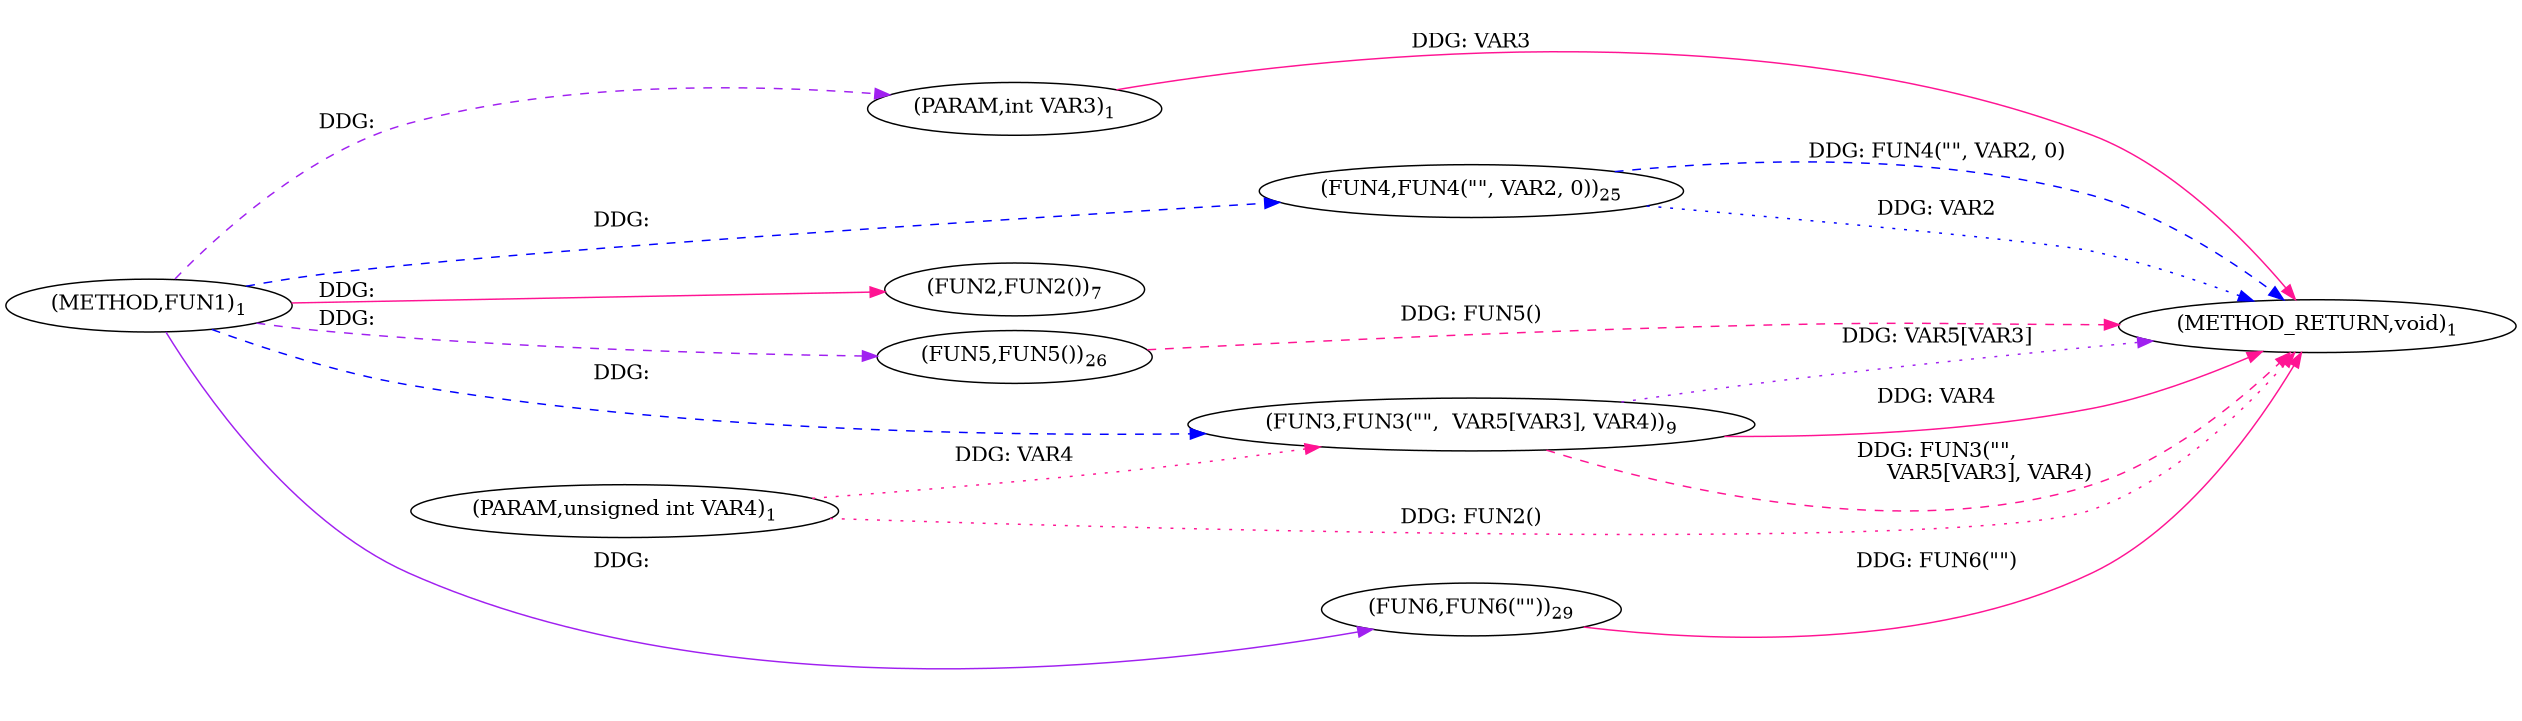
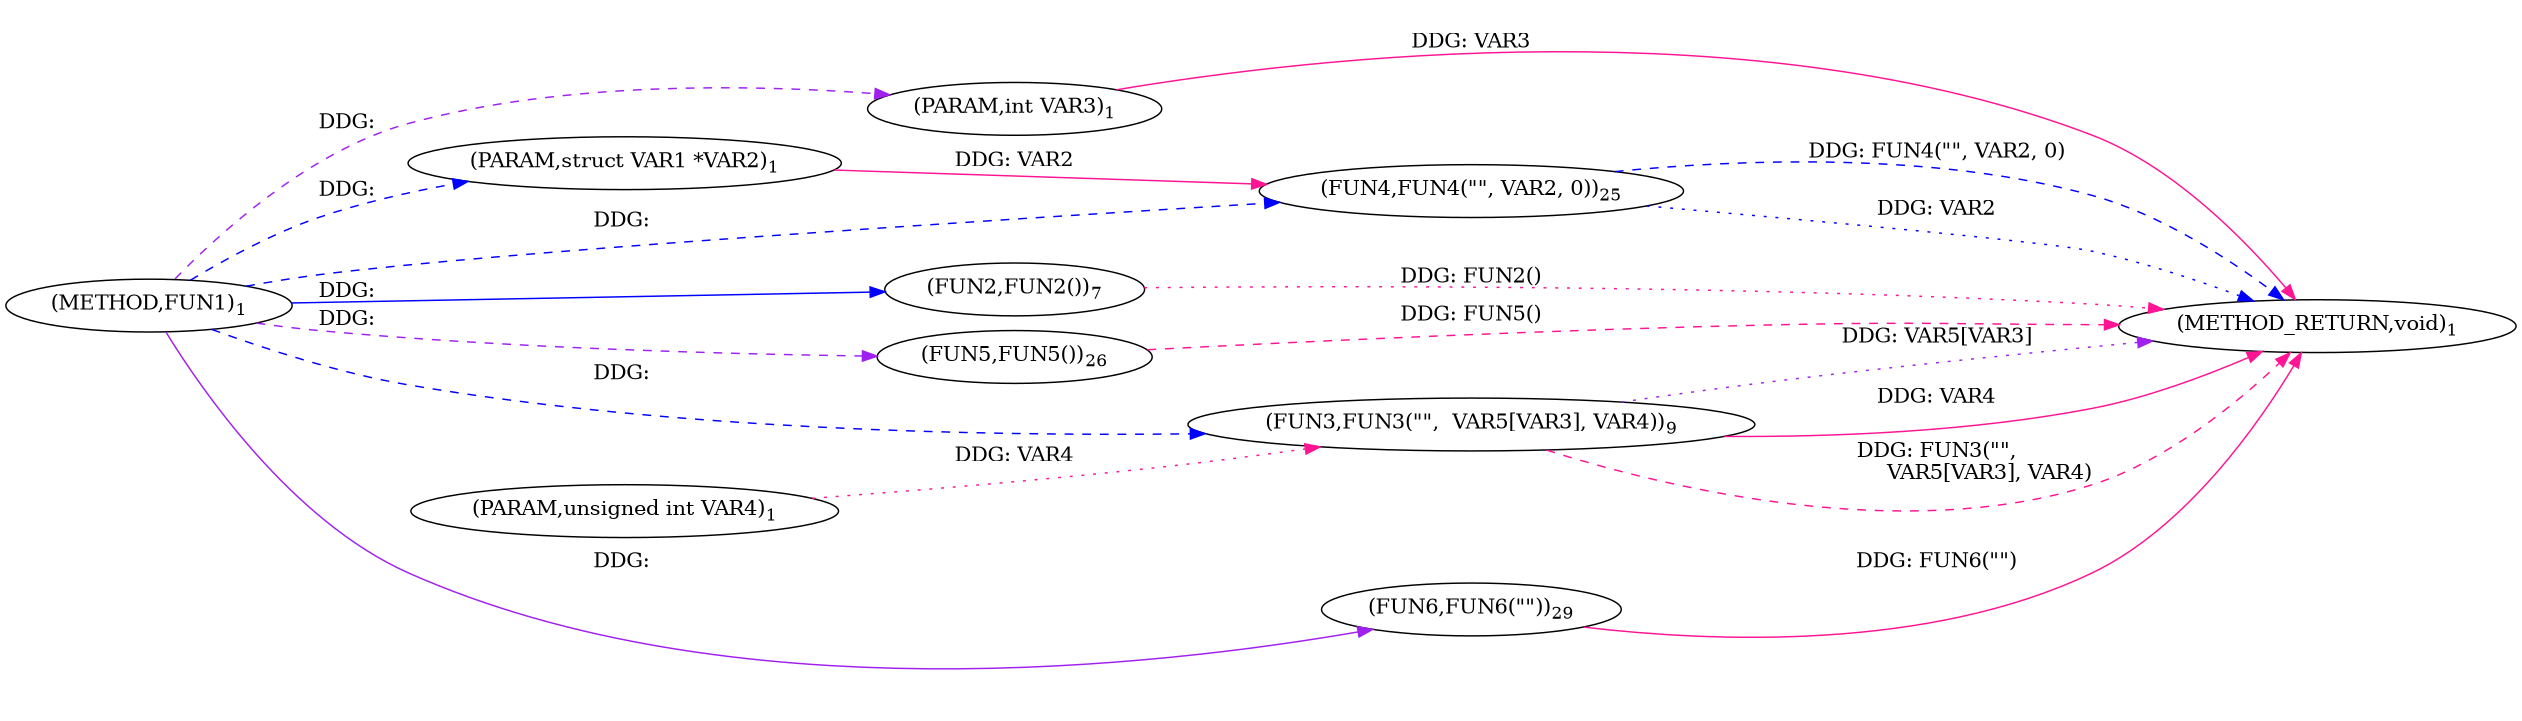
node "(PARAM,struct VAR1 *VAR2)": added
edge "(METHOD,FUN1)" -> "(FUN2,FUN2())": color deeppink -> blue
edge "(PARAM,unsigned int VAR4)" -> "(METHOD_RETURN,void)": now "(FUN2,FUN2())" -> "(METHOD_RETURN,void)"
